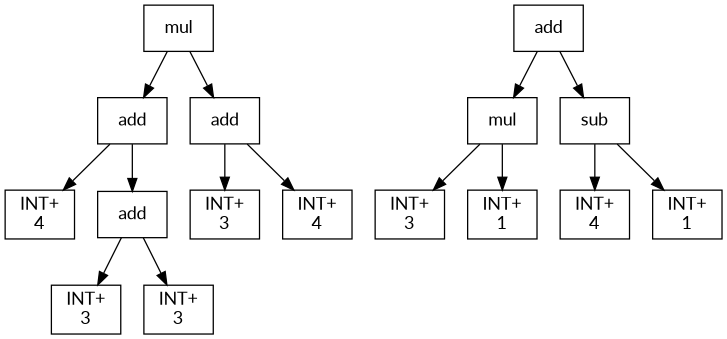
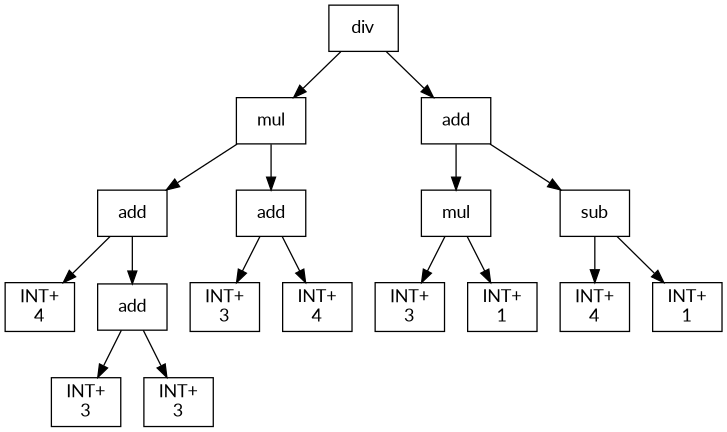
node "div": added
